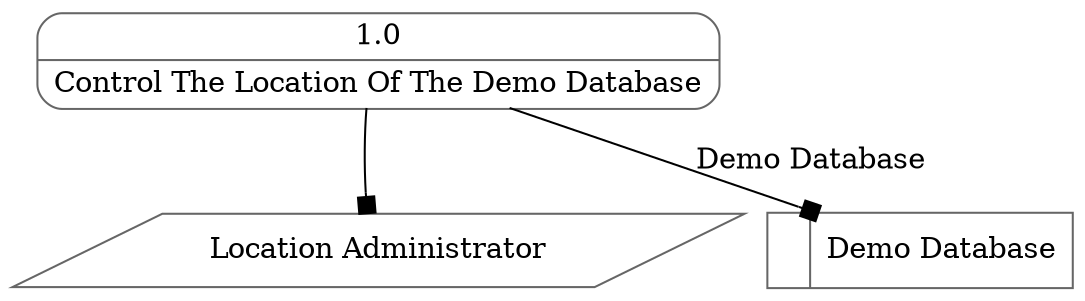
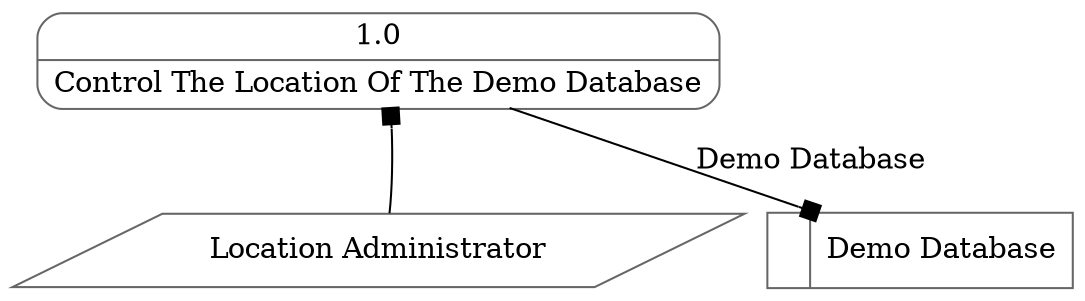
edge "1.0" -> "Location Administrator": reversed
